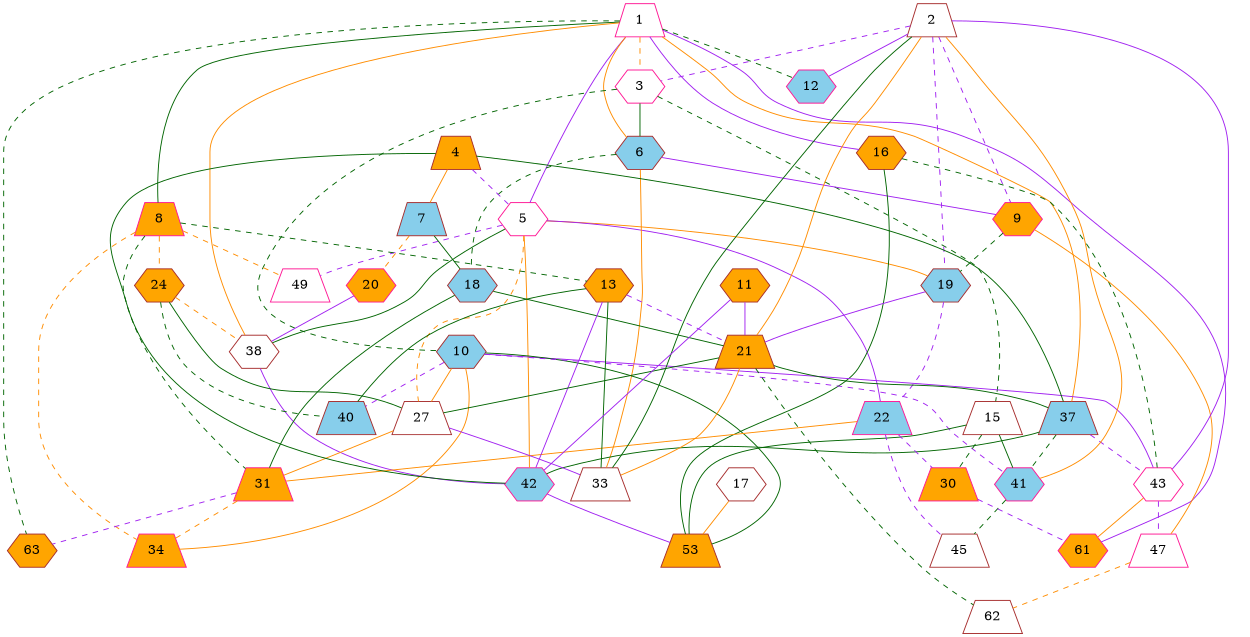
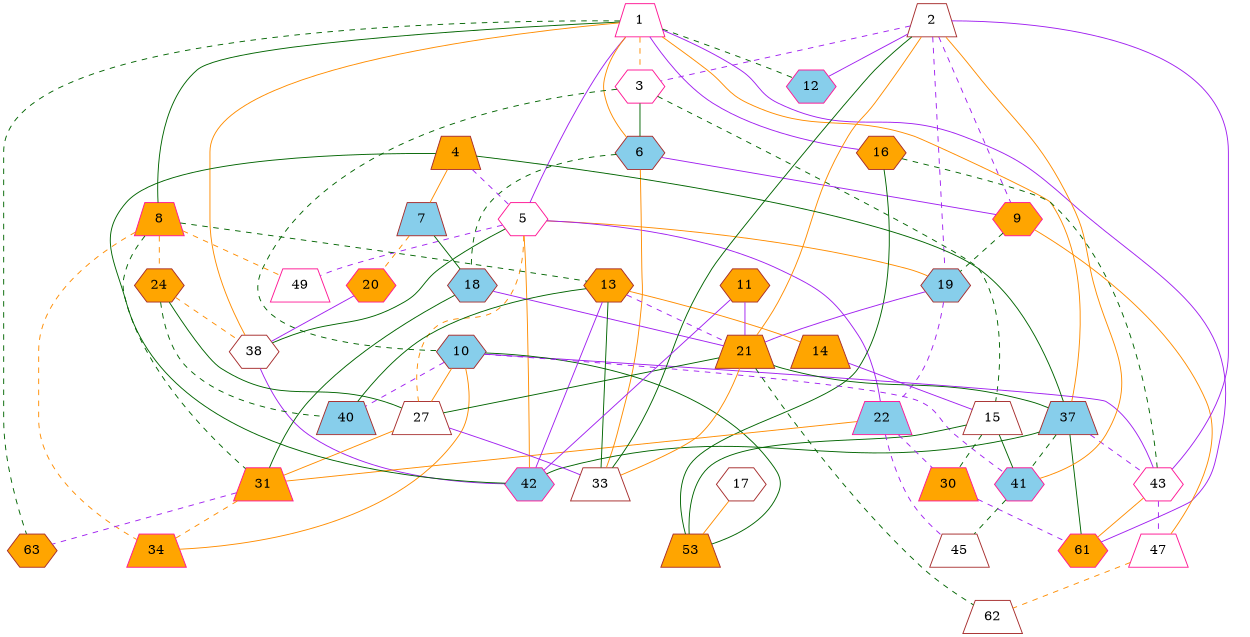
edge "18" -- "21": color darkgreen -> purple
node "14": added
edge "37" -- "61": added
edge "42" -- "53": removed
